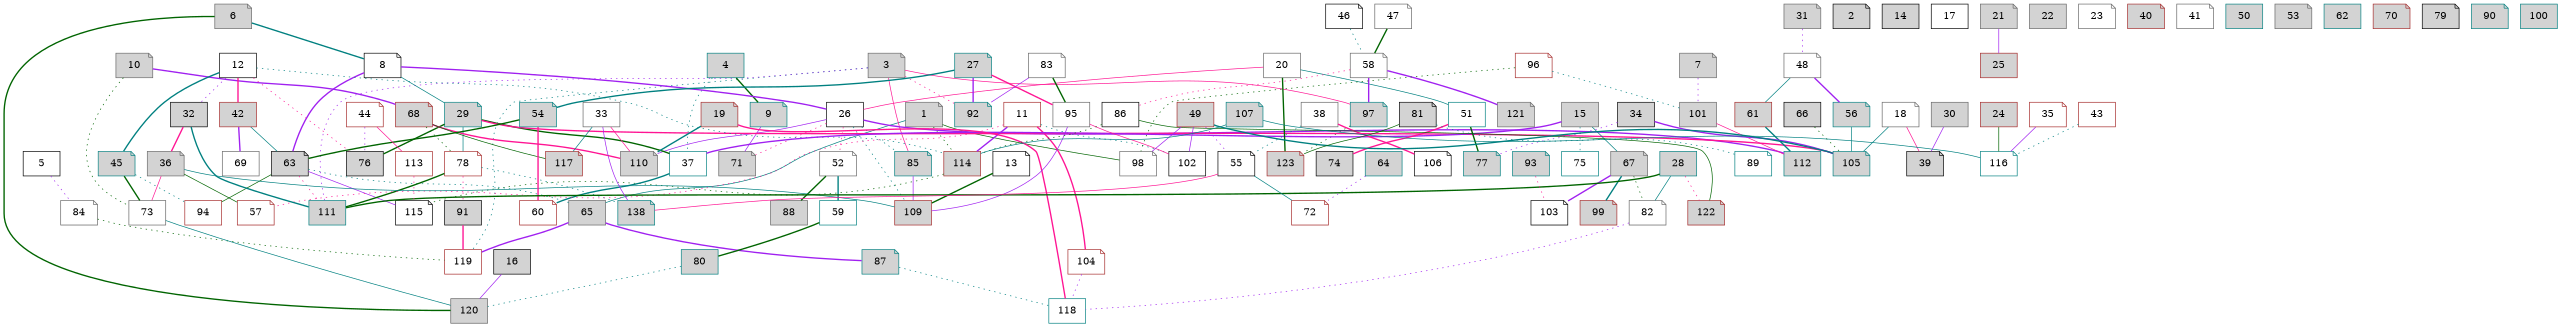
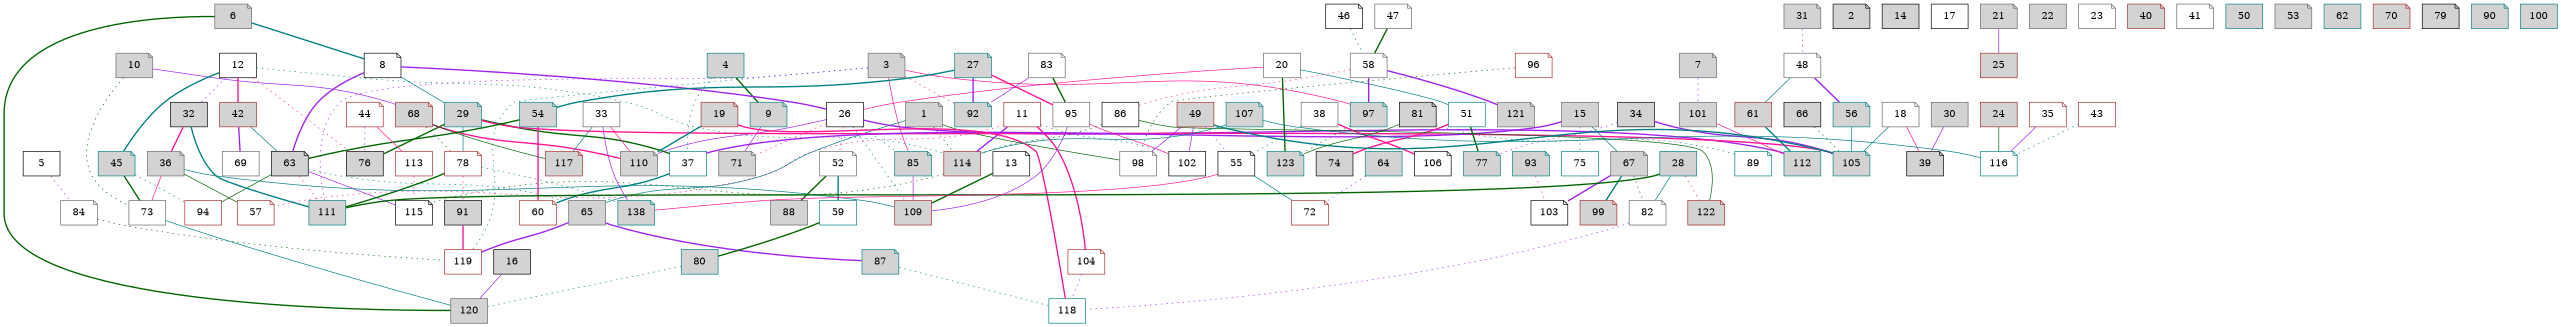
edge "10" -- "68": style bold -> solid
edge "96" -- "101": removed
node "123": color brown -> teal
